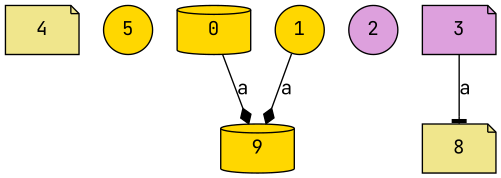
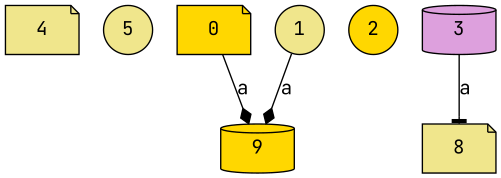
node "5": fillcolor gold -> khaki
node "0": shape cylinder -> note
node "1": fillcolor gold -> khaki
node "2": fillcolor plum -> gold
node "3": shape note -> cylinder
